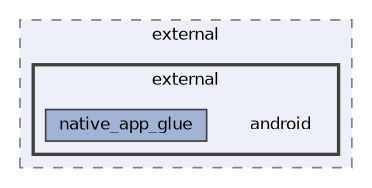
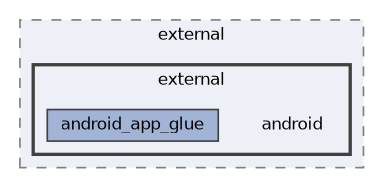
node "native_app_glue": label "native_app_glue" -> "android_app_glue"
